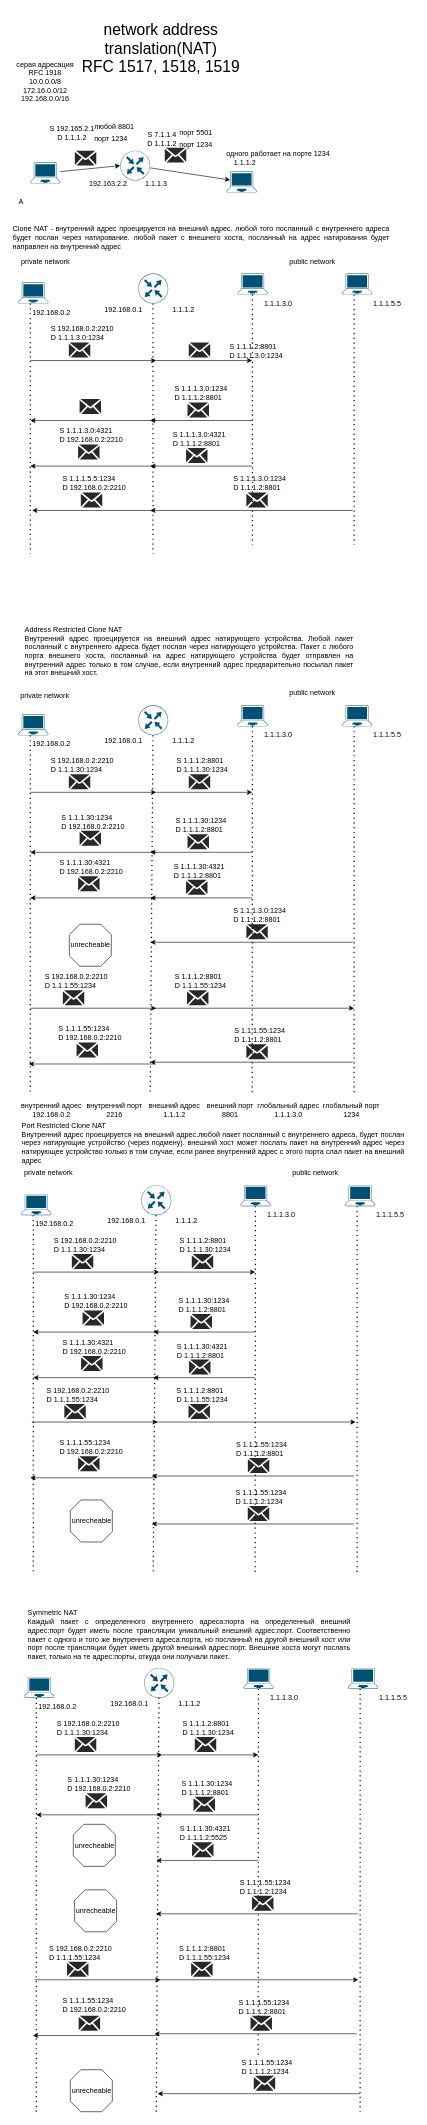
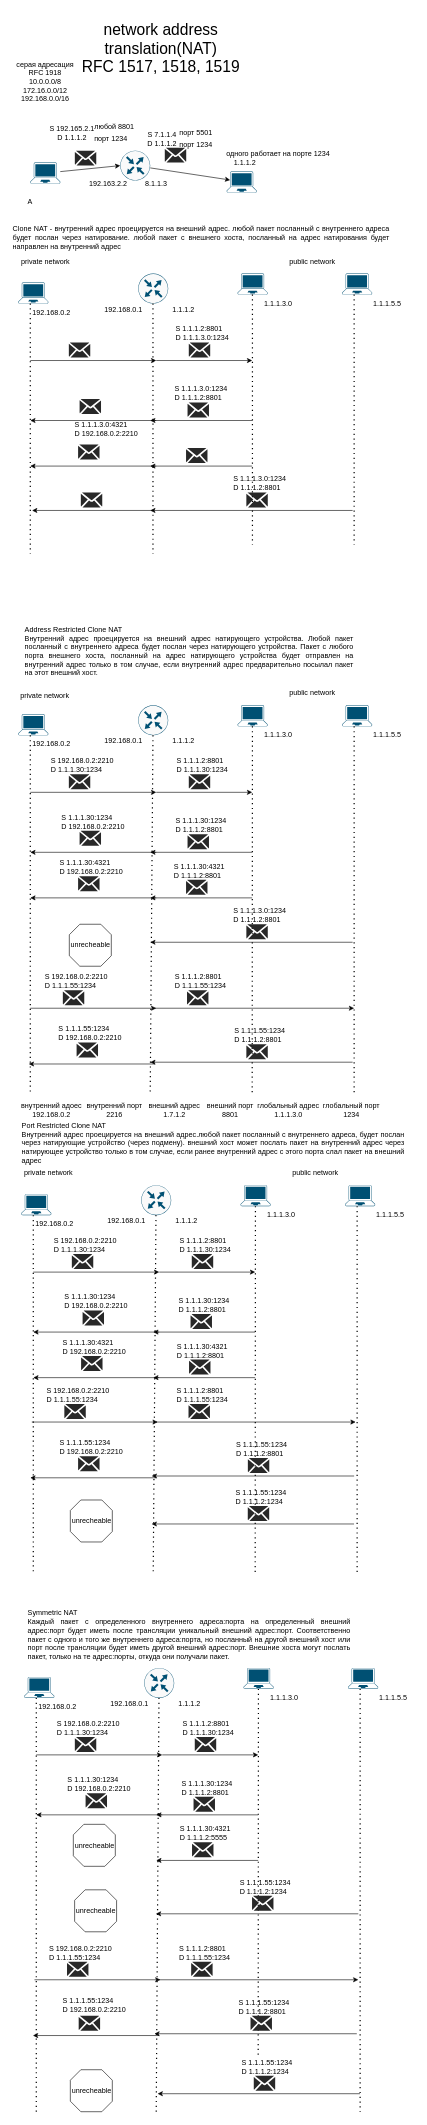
node "1.1.1.3": label "1.1.1.3" -> "8.1.1.3"
node "A": moved (21, 201) -> (30, 201)
node "Clone NAT - внутренний адрес проецируется на внешний адрес. любой того посланный с внутреннего адреса будет послан через натирование. любой пакет с внешнего хоста, посланный на адрес натирования будет направлен на внутренний адрес": label "Clone NAT - внутренний адрес проецируется на внешний адрес. любой того посланный с внутреннего адреса будет послан через натирование. любой пакет с внешнего хоста, посланный на адрес натирования будет направлен на внутренний адрес" -> "Clone NAT - внутренний адрес проецируется на внешний адрес. любой пакет посланный с внутреннего адреса будет послан через натирование. любой пакет с внешнего хоста, посланный на адрес натирования будет направлен на внутренний адрес"
node "S 192.168.0.2:2210 D 1.1.1.3.0:1234": removed
node "S 1.1.1.2:8801 D 1.1.1.3.0:1234": moved (257, 351) -> (203, 333)
node "S 1.1.1.3.0:4321 D 192.168.0.2:2210": moved (92, 435) -> (107, 429)
node "S 1.1.1.3.0:4321 D 1.1.1.2:8801": removed
node "S 1.1.1.5.5:1234 D 192.168.0.2:2210": removed
node "внешний адрес 1.1.1.2": label "внешний адрес 1.1.1.2" -> "внешний адрес 1.7.1.2"
node "S 1.1.1.30:4321 D 1.1.1.2:5525": label "S 1.1.1.30:4321 D 1.1.1.2:5525" -> "S 1.1.1.30:4321 D 1.1.1.2:5555"
